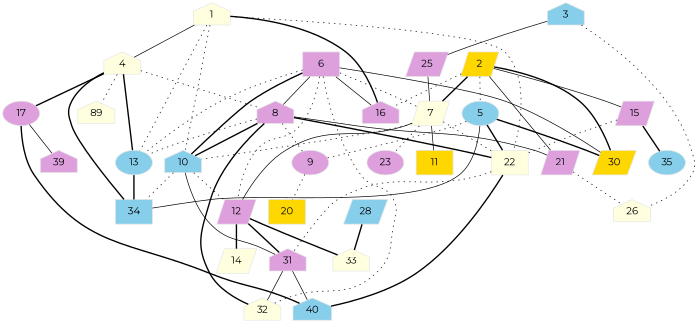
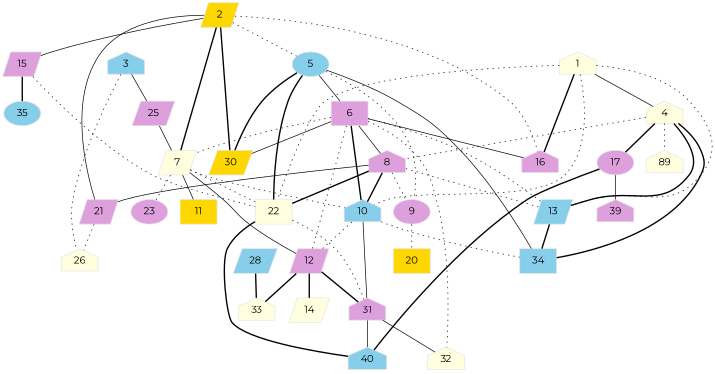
edge "5" -- "6": added
node "13": shape ellipse -> parallelogram
edge "8" -- "32": removed
